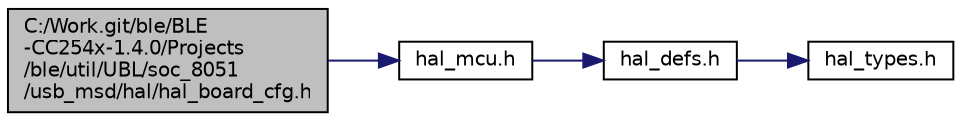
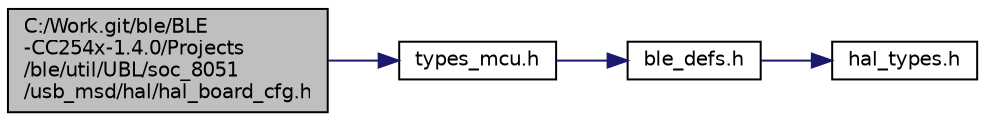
node "hal_mcu.h": label "hal_mcu.h" -> "types_mcu.h"
node "hal_defs.h": label "hal_defs.h" -> "ble_defs.h"
